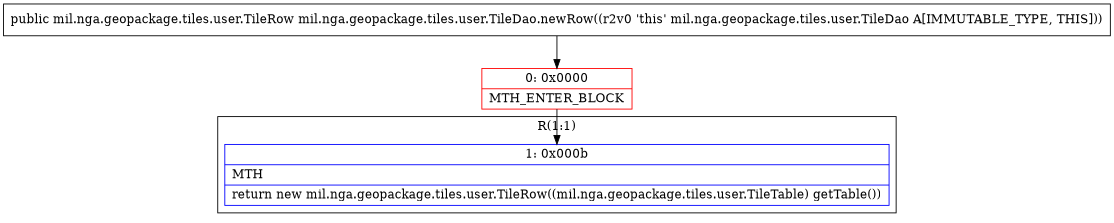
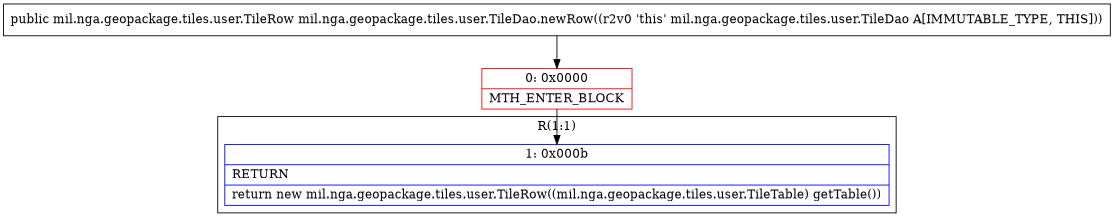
node "1: 0x000b": text "MTH" -> "RETURN"
